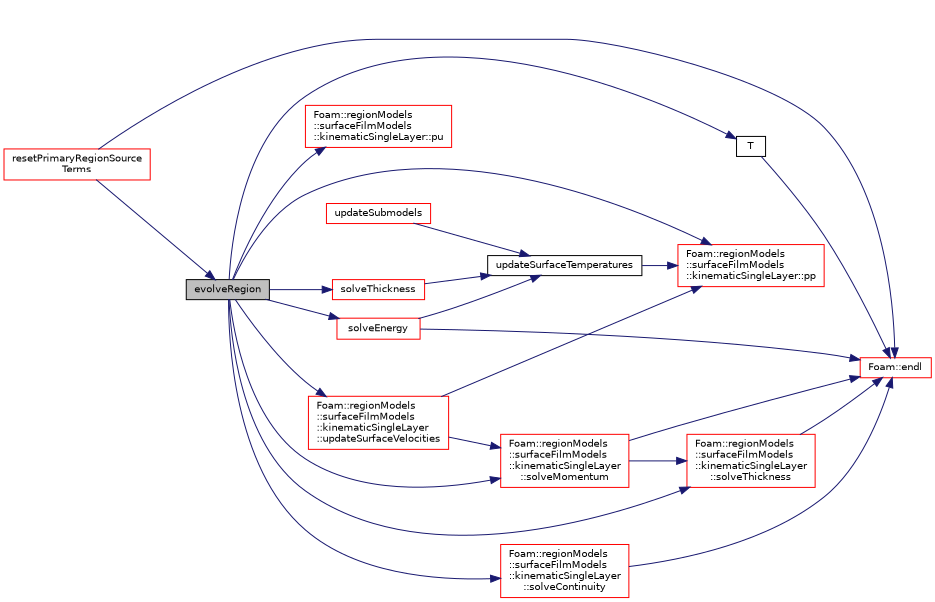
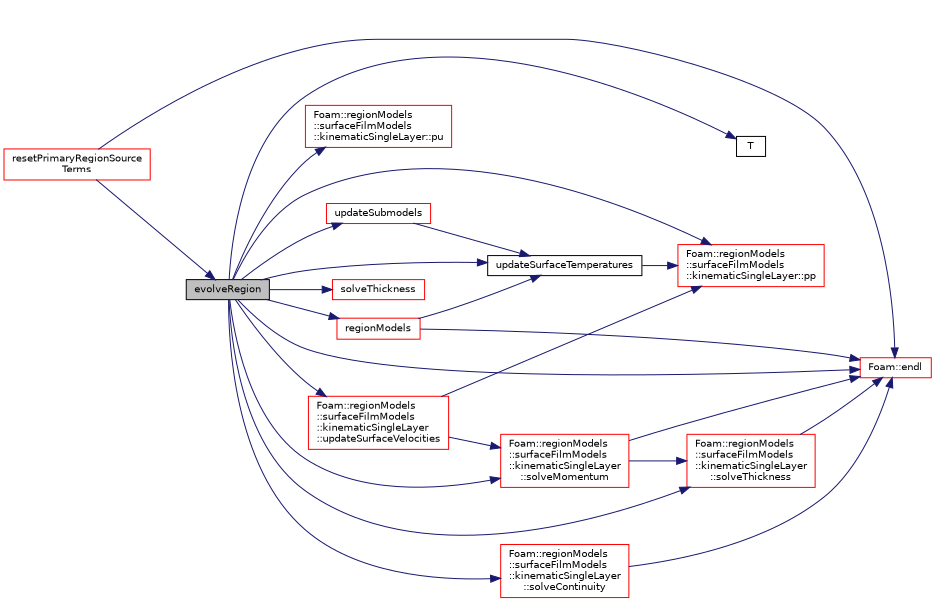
edge "T" -> "Foam::endl": now "evolveRegion" -> "Foam::endl"
edge "evolveRegion" -> "updateSubmodels": added
edge "solveThickness" -> "updateSurfaceTemperatures": now "evolveRegion" -> "updateSurfaceTemperatures"
node "solveEnergy": label "solveEnergy" -> "regionModels"
